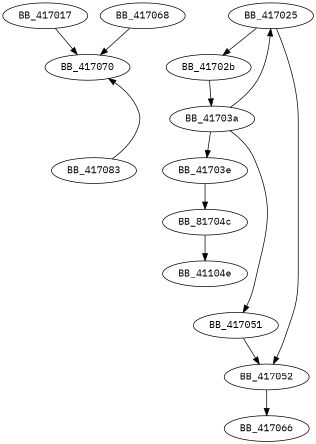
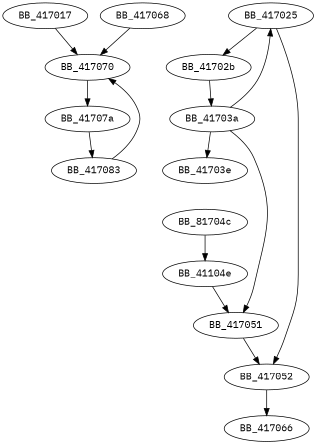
node "BB_41707a": added
edge "BB_41703e" -> "BB_81704c": removed
edge "BB_41104e" -> "BB_417051": added
